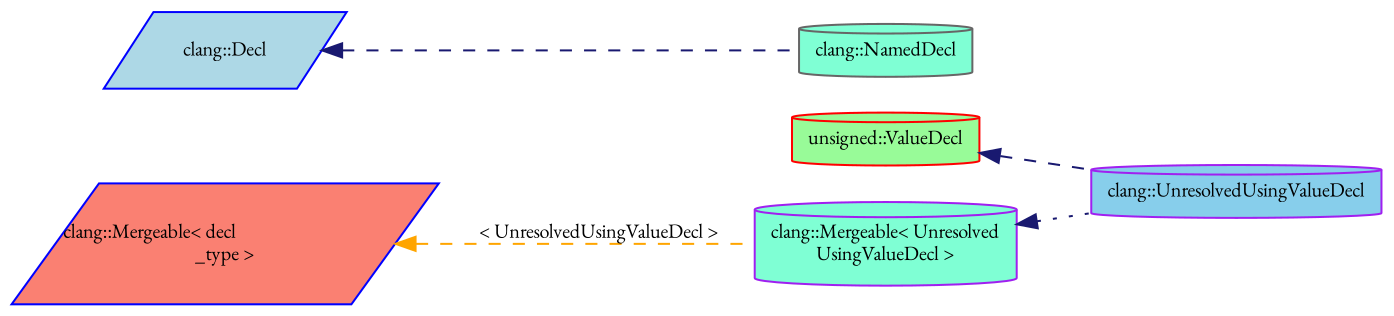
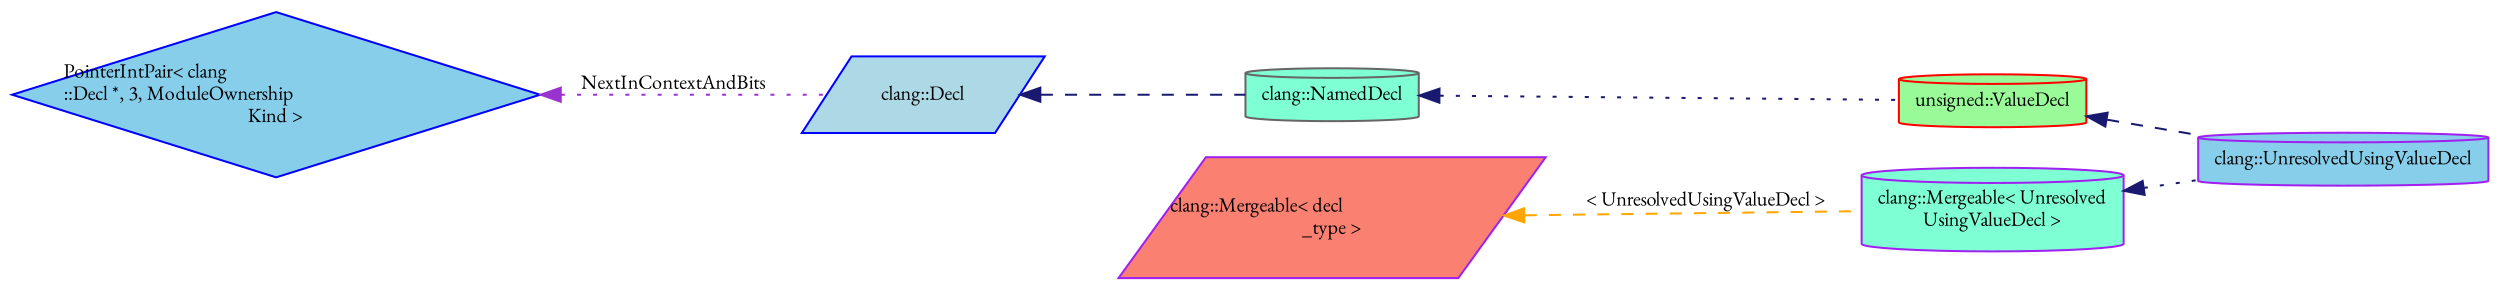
node "PointerIntPair< clang ::Decl *, 3, ModuleOwnership Kind >": added
edge "unsigned::ValueDecl" -> "clang::NamedDecl": added
node "clang::Mergeable< decl _type >": color blue -> purple
